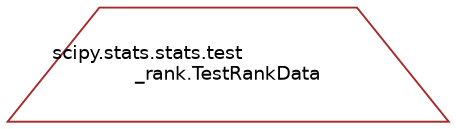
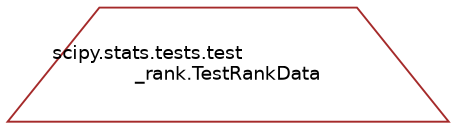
node "scipy.stats.stats.test _rank.TestRankData": label "scipy.stats.stats.test _rank.TestRankData" -> "scipy.stats.tests.test _rank.TestRankData"
